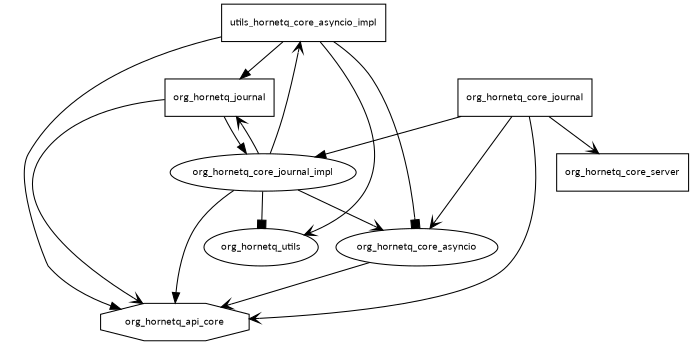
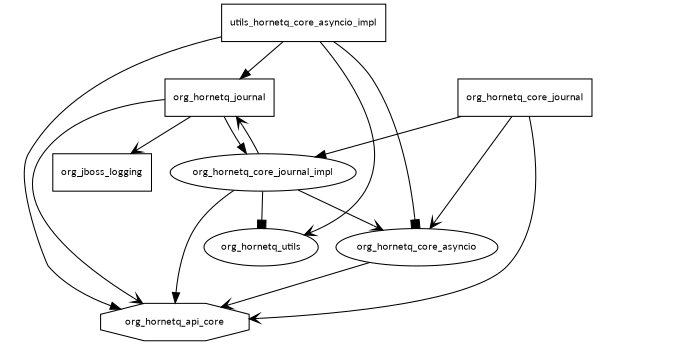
edge "org_hornetq_core_journal_impl" -> "utils_hornetq_core_asyncio_impl": removed
node "org_jboss_logging": added
node "org_hornetq_core_server": removed
